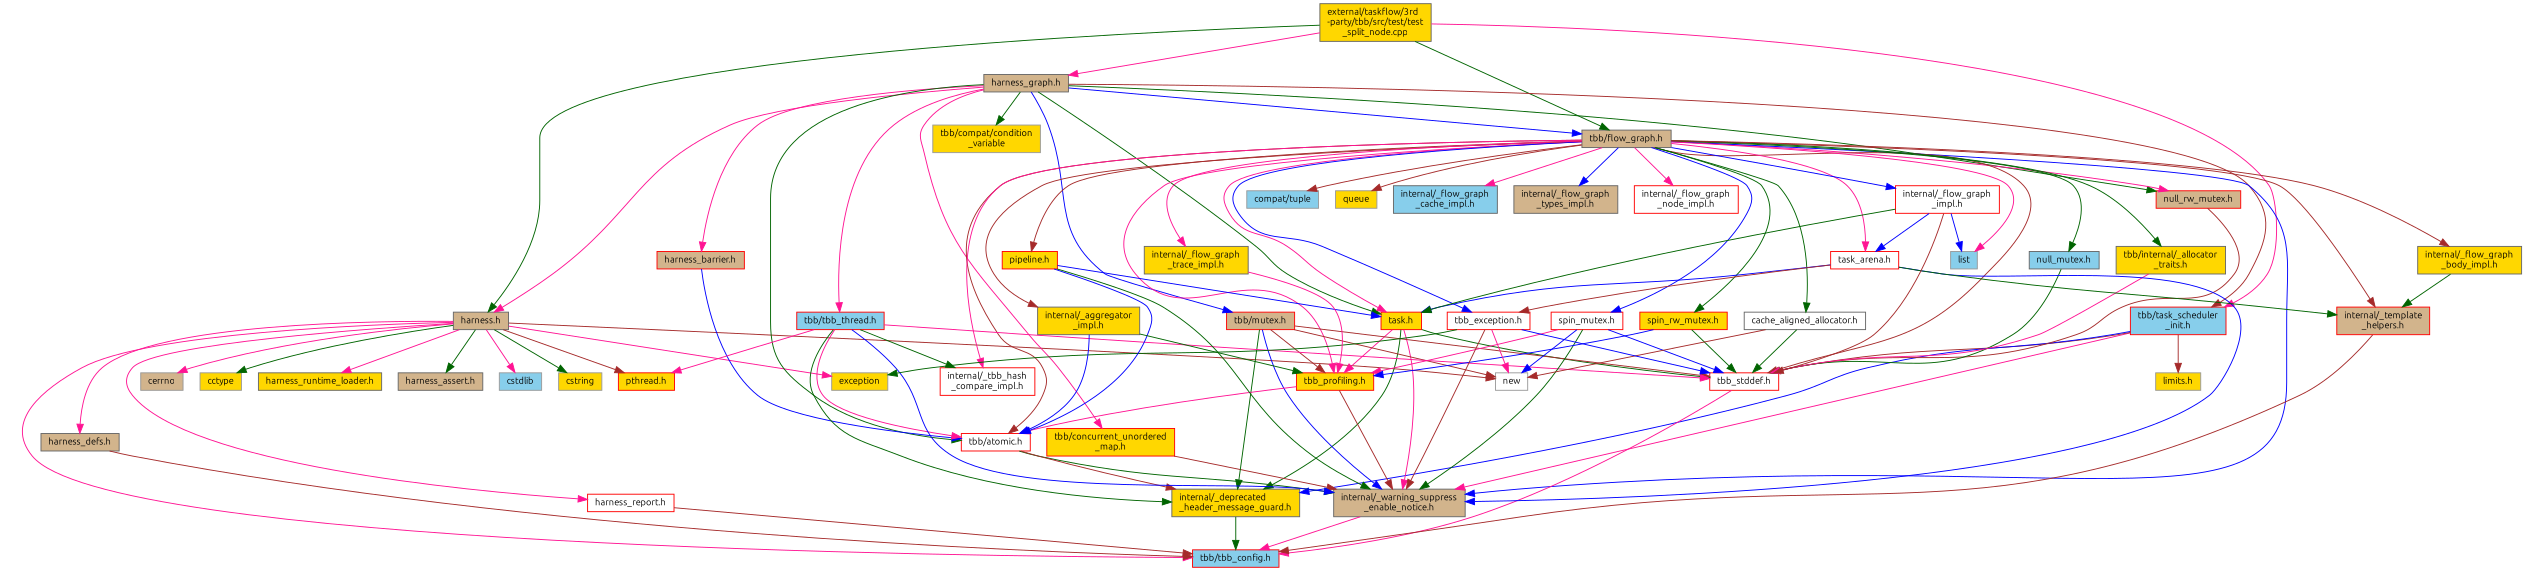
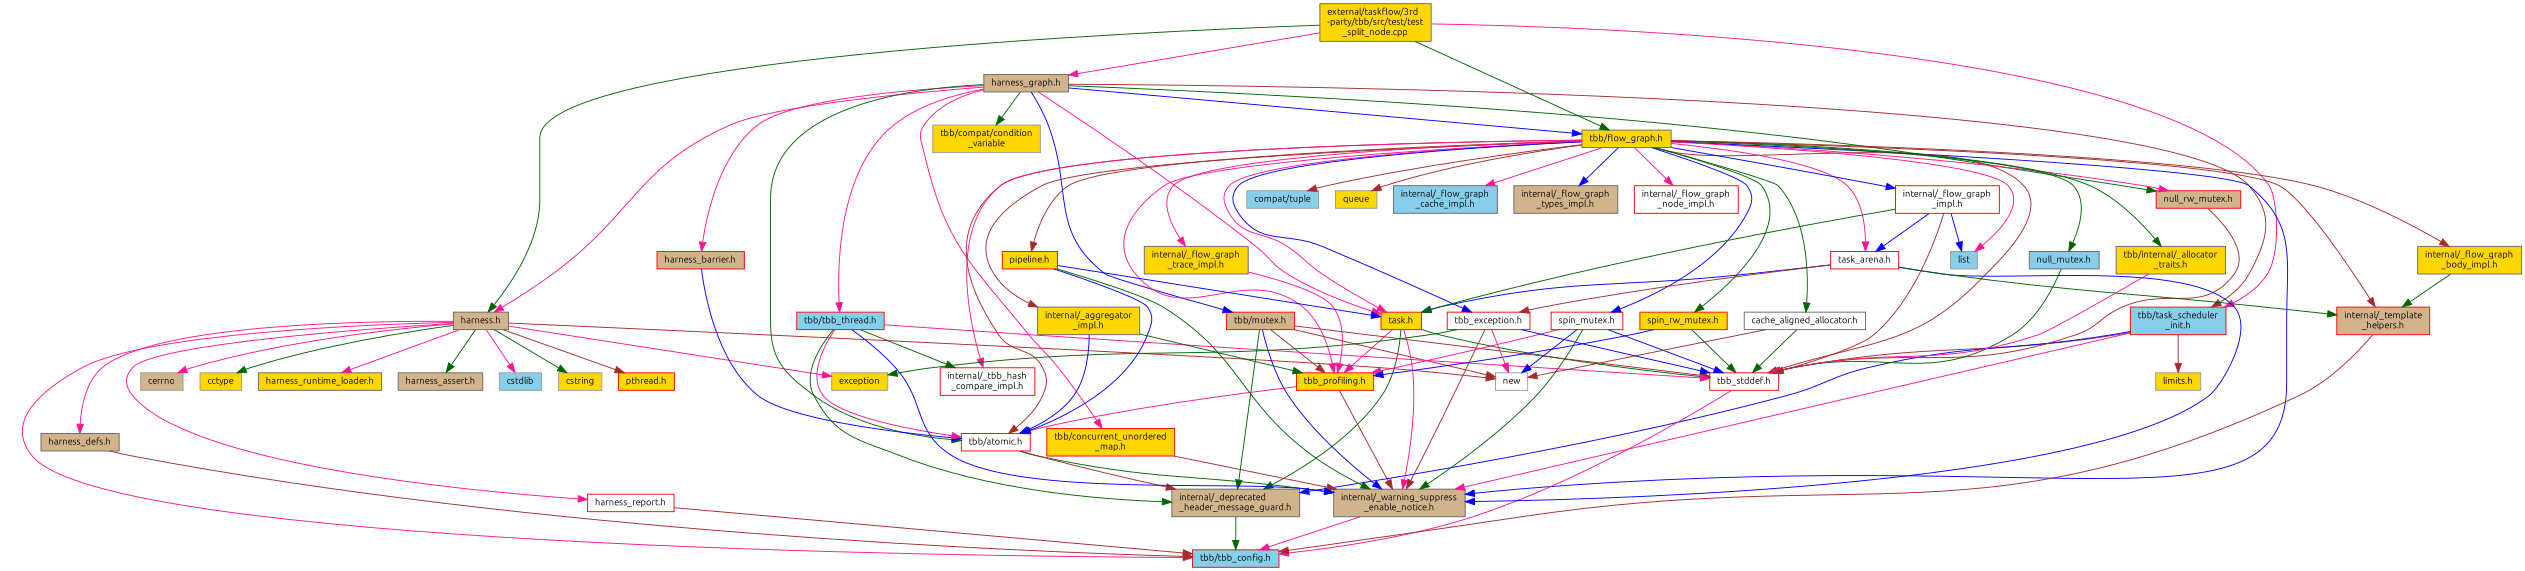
node "tbb/flow_graph.h": fillcolor tan -> gold
edge "harness_graph.h" -> "task.h": color darkgreen -> deeppink
edge "tbb/tbb_thread.h" -> "pthread.h": removed
node "internal/_deprecated _header_message_guard.h": fillcolor gold -> tan
